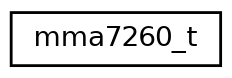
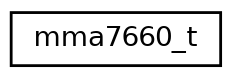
node "mma7260_t": label "mma7260_t" -> "mma7660_t"
